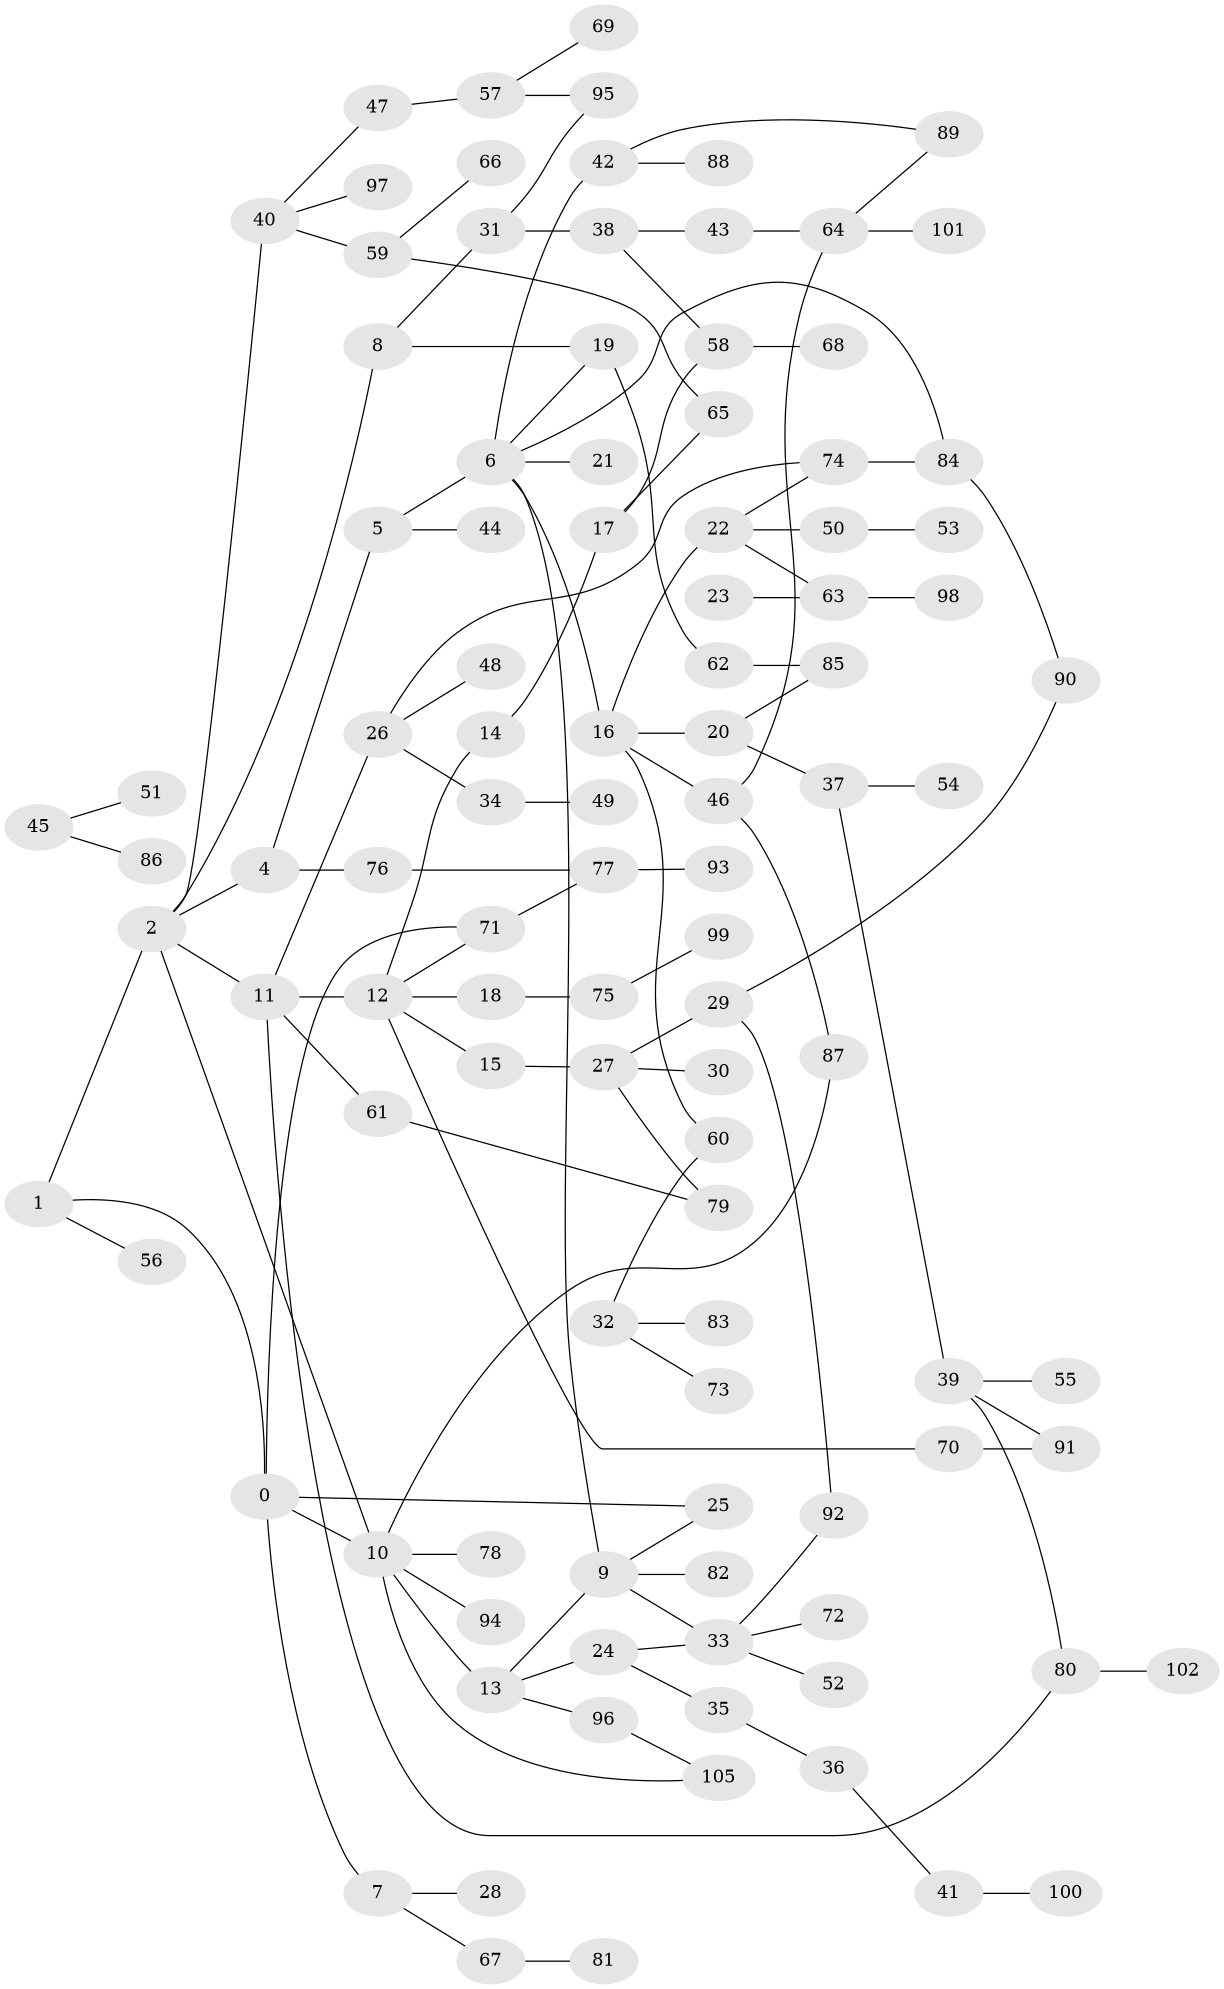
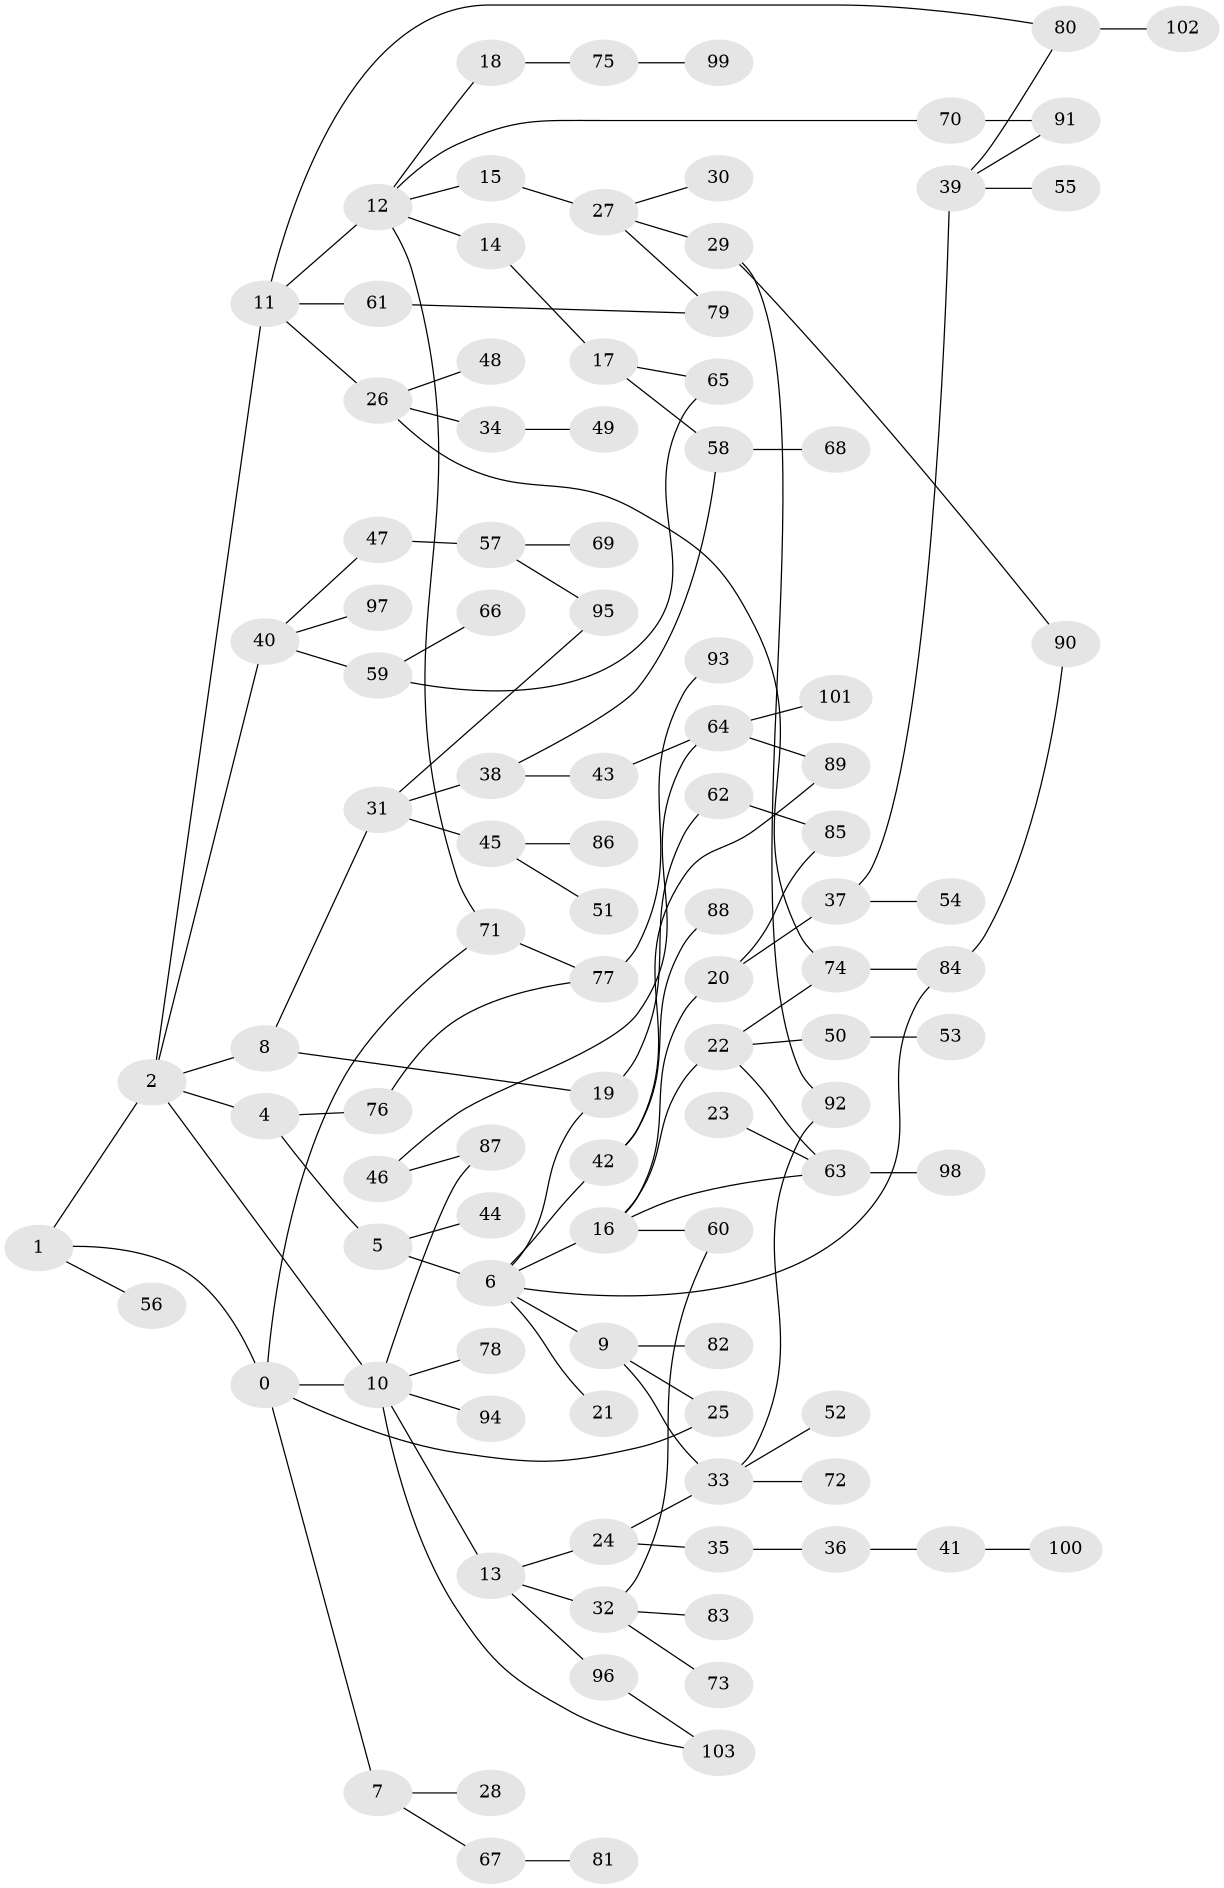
edge "16" -- "46": now "16" -- "63"
edge "31" -- "45": added
edge "9" -- "13": now "32" -- "13"
node "105": label "105" -> "103"
